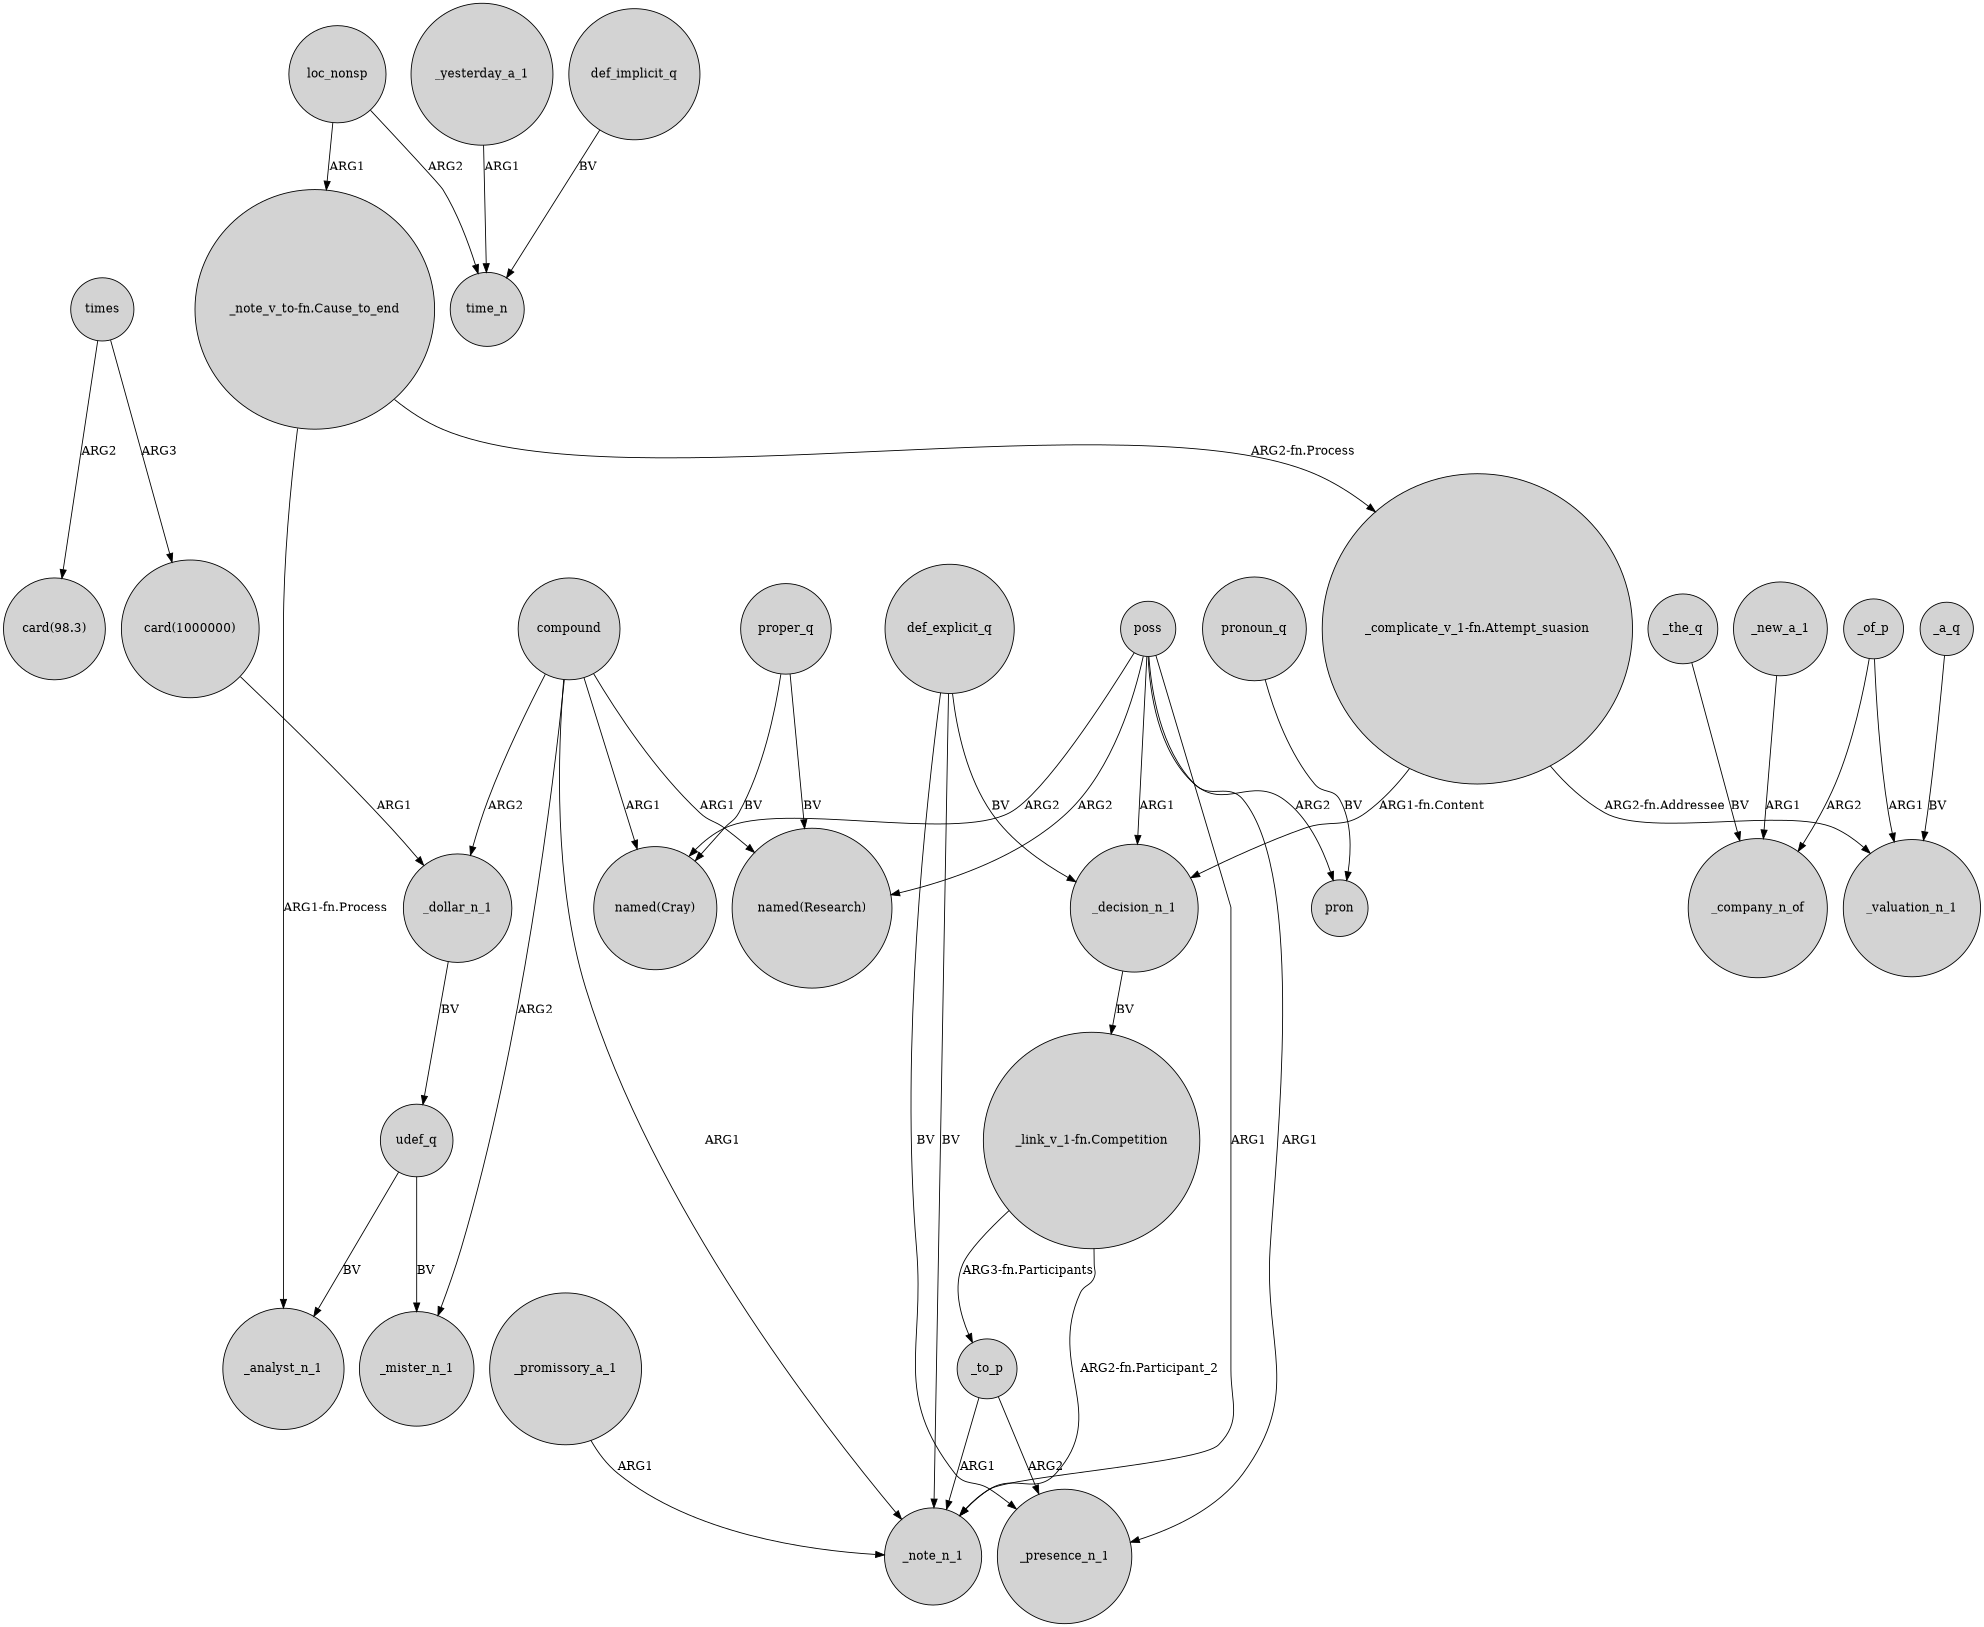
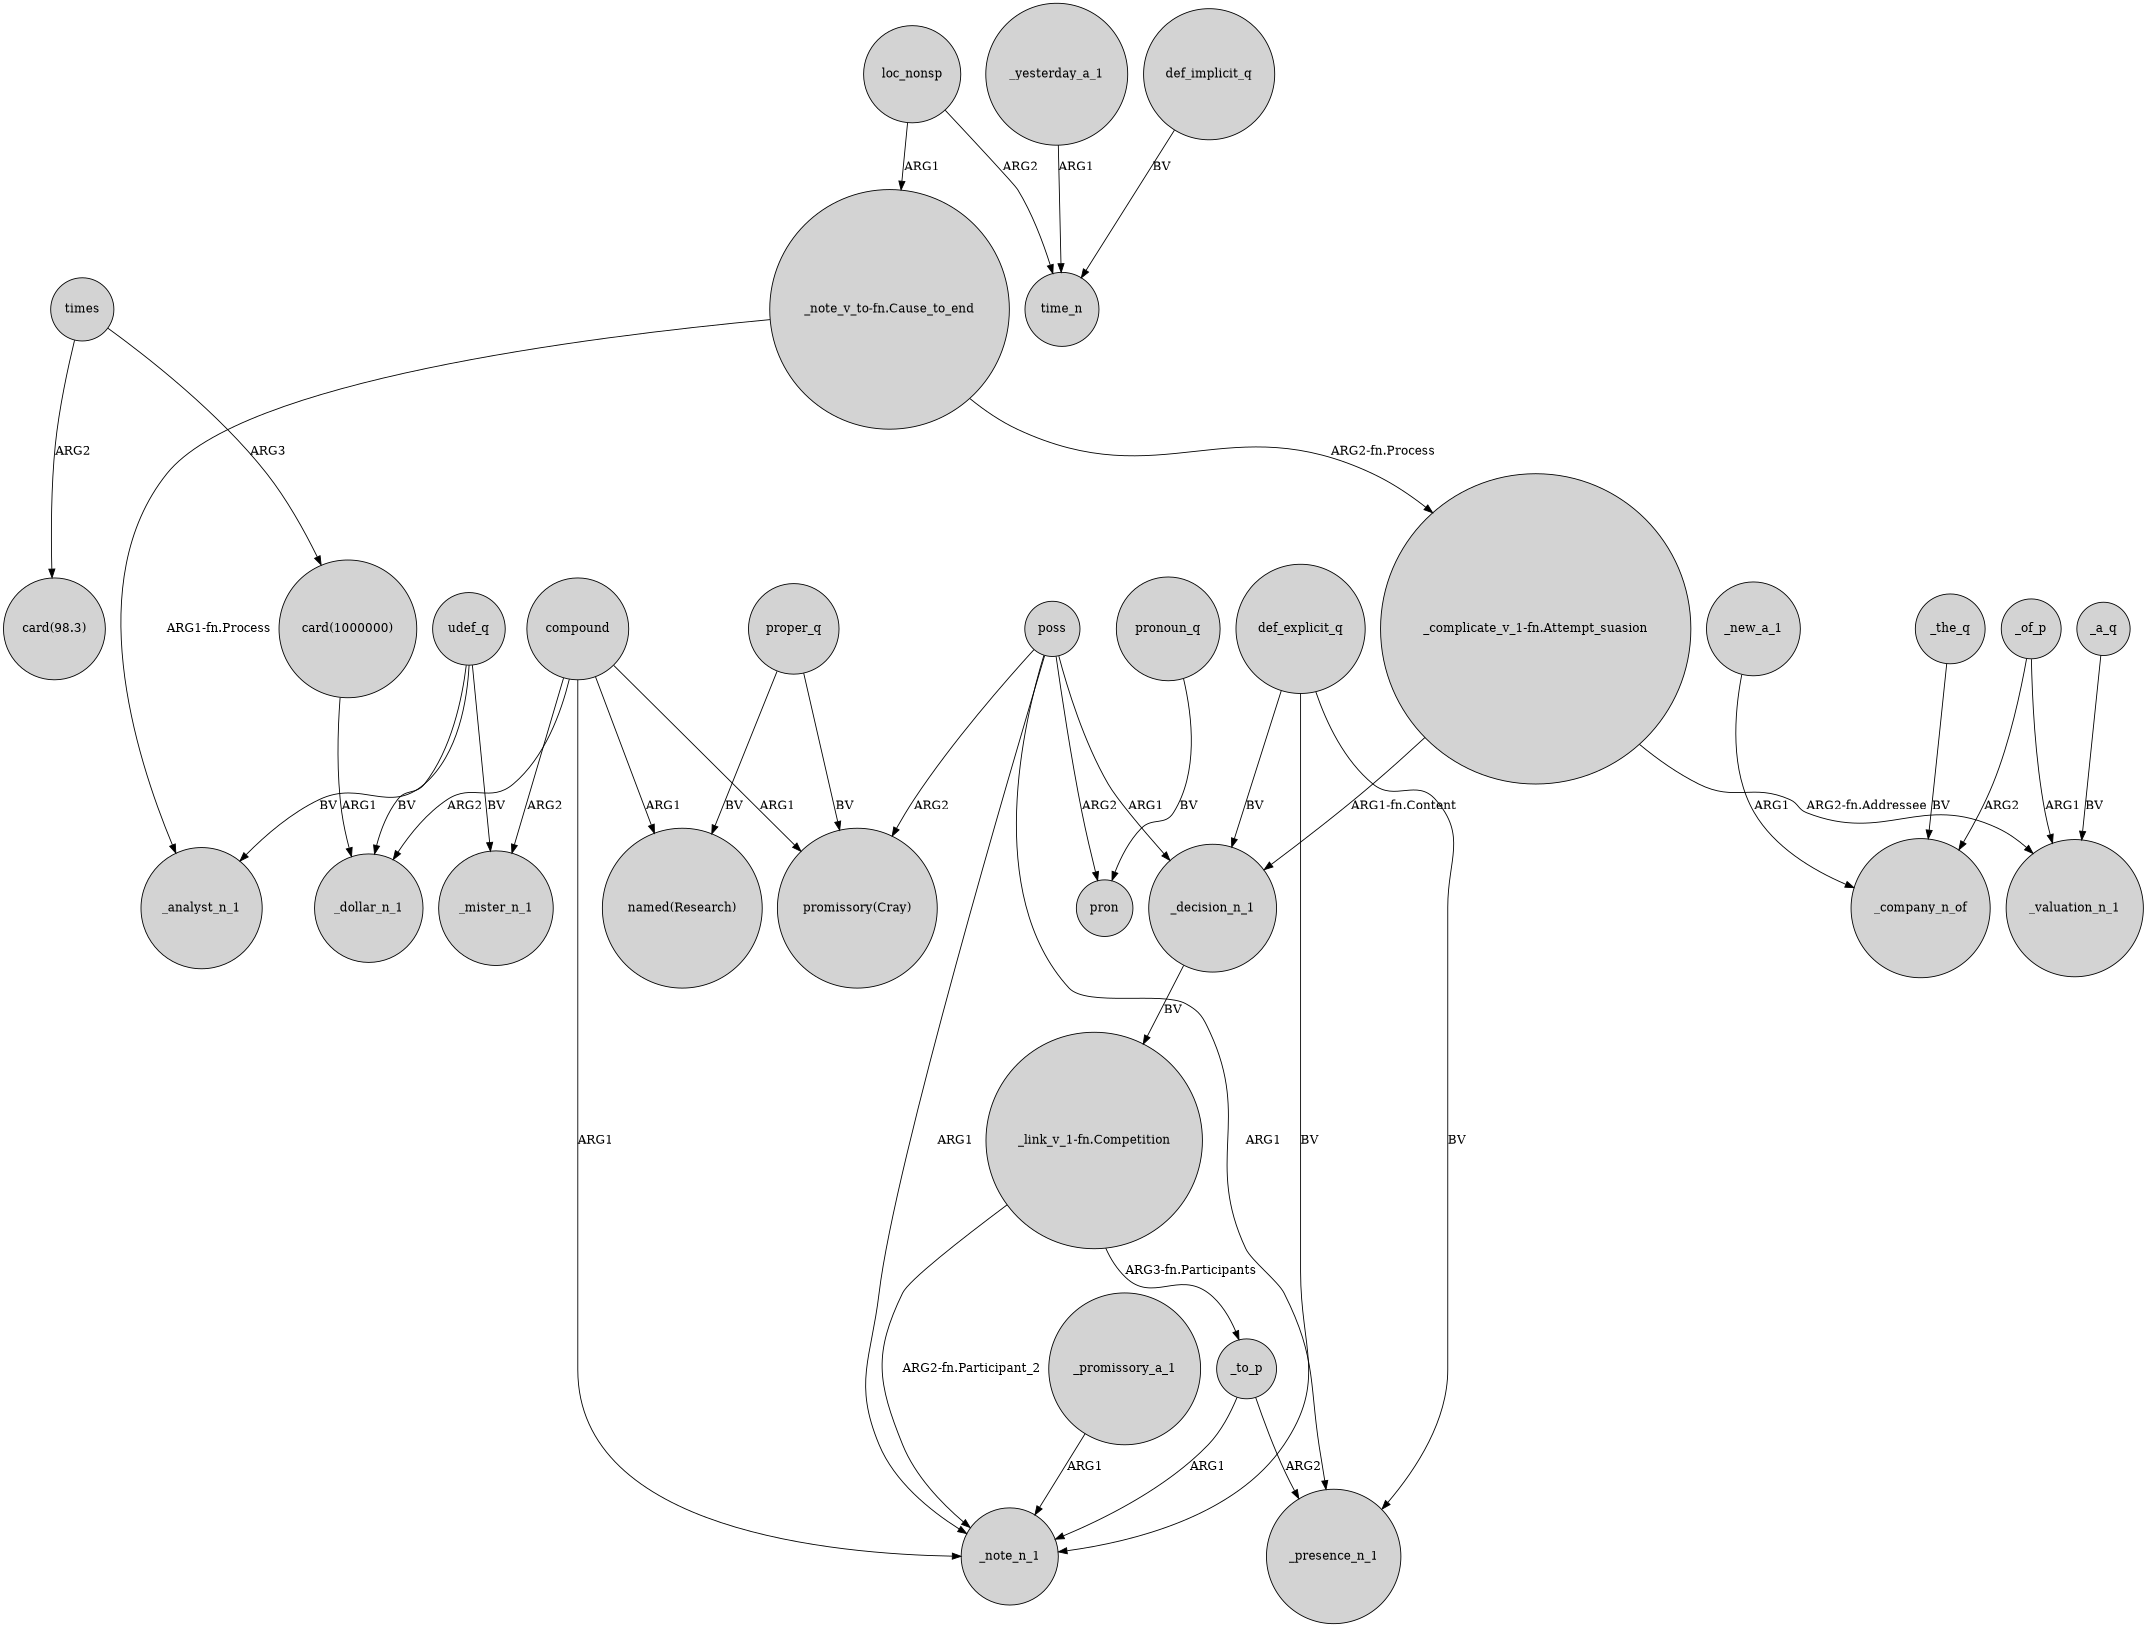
edge "poss" -> "named(Research)": removed, label "ARG2"
node "named(Cray)": label "named(Cray)" -> "promissory(Cray)"
edge "_dollar_n_1" -> "udef_q": reversed
